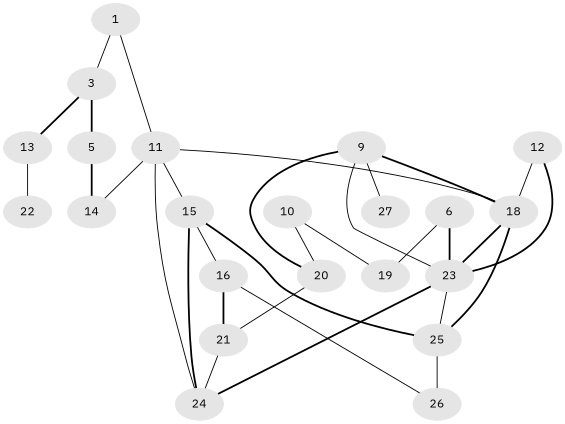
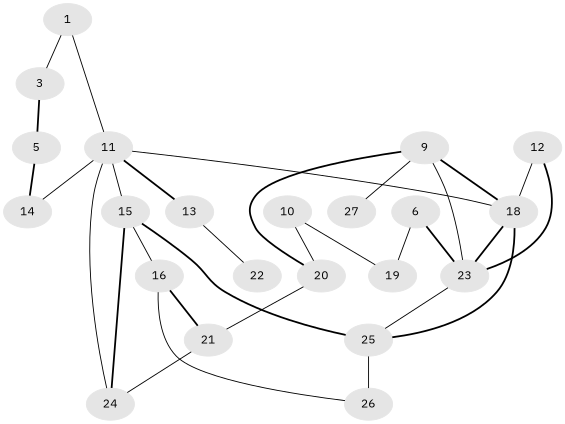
edge "3" -- "13": now "11" -- "13"
edge "23" -- "24": removed
